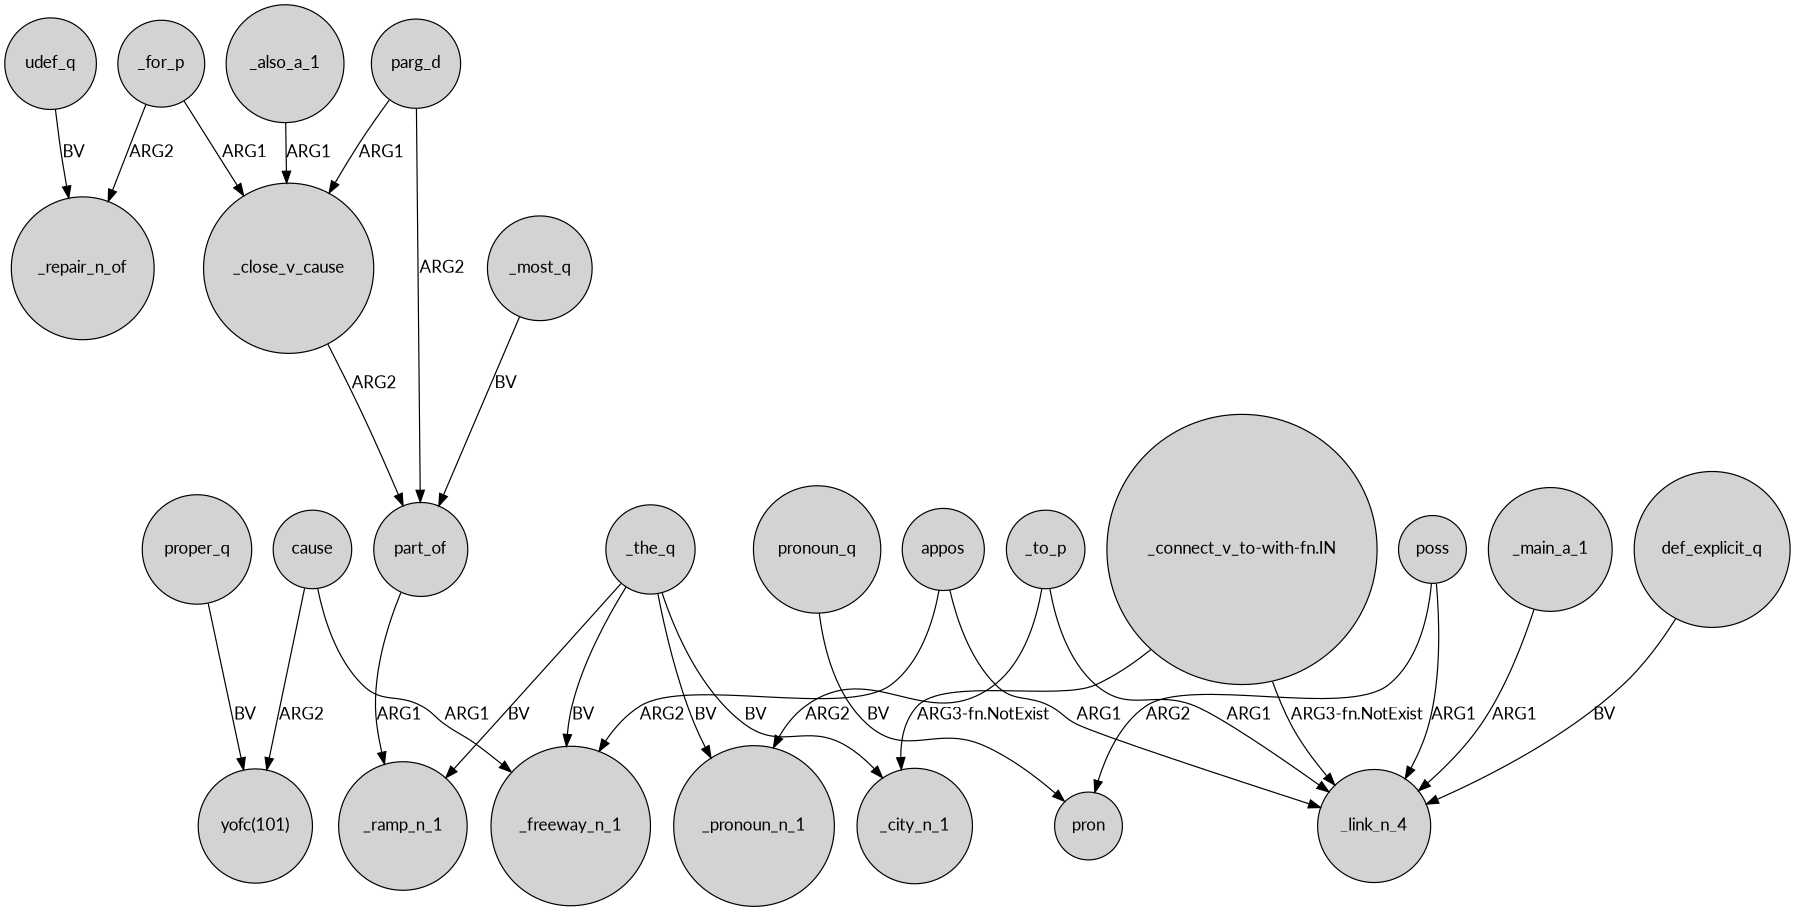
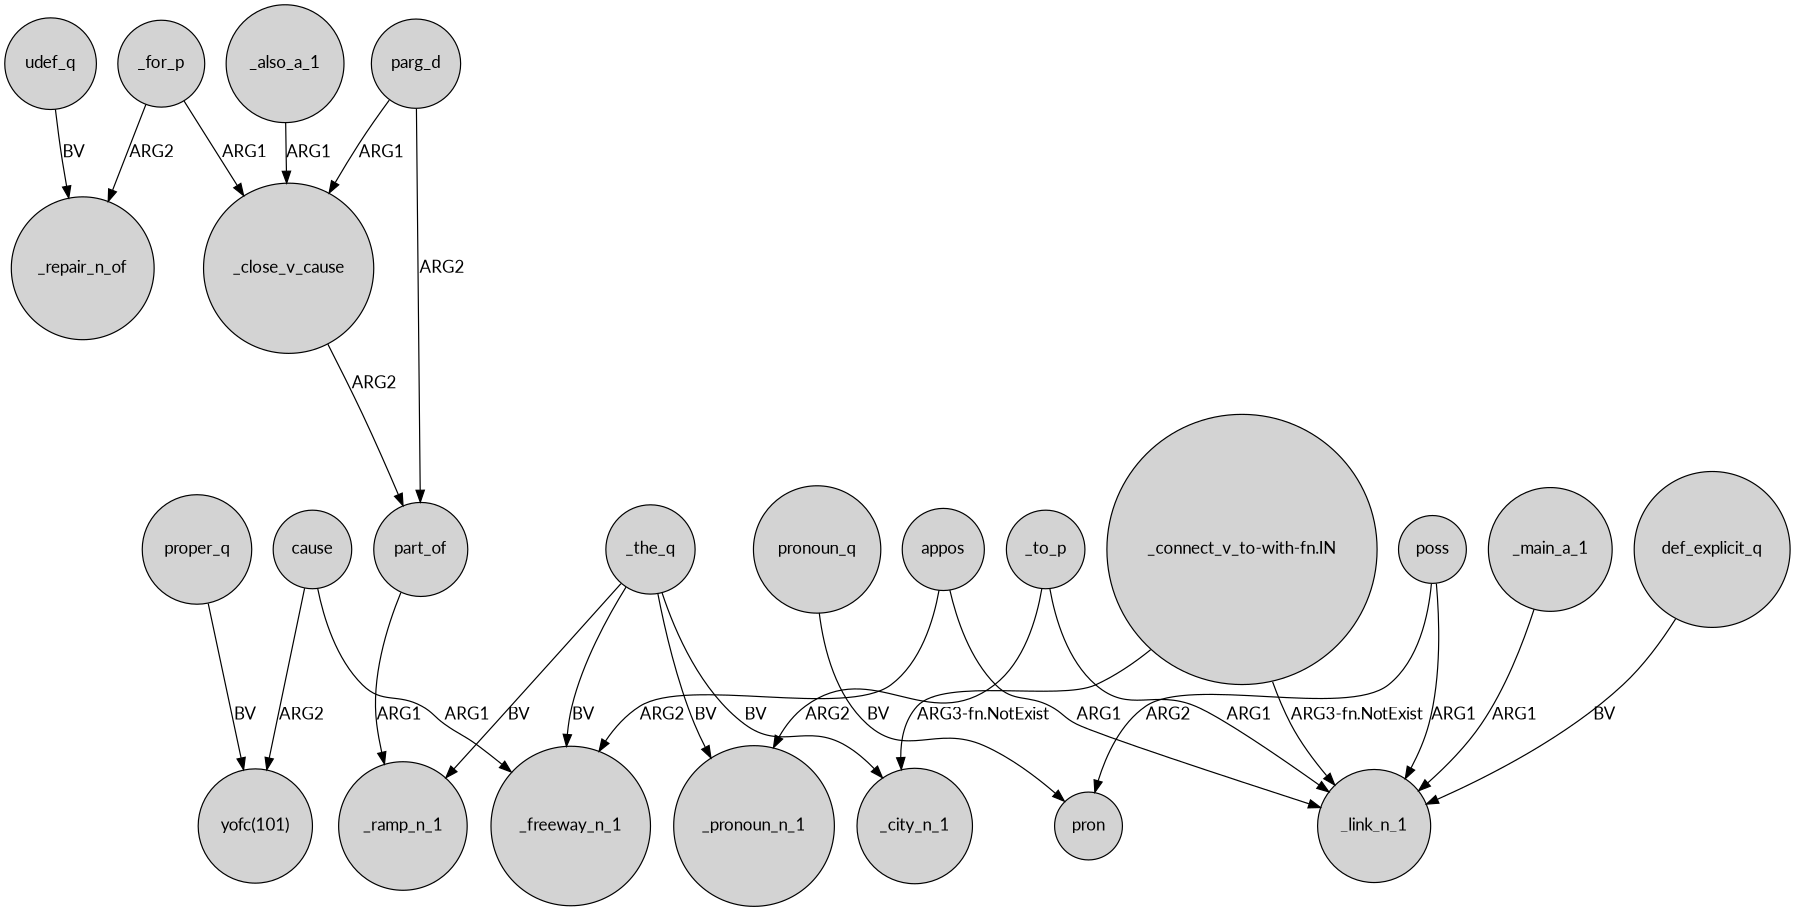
node "_most_q": removed
node "_link_n_4": label "_link_n_4" -> "_link_n_1"
